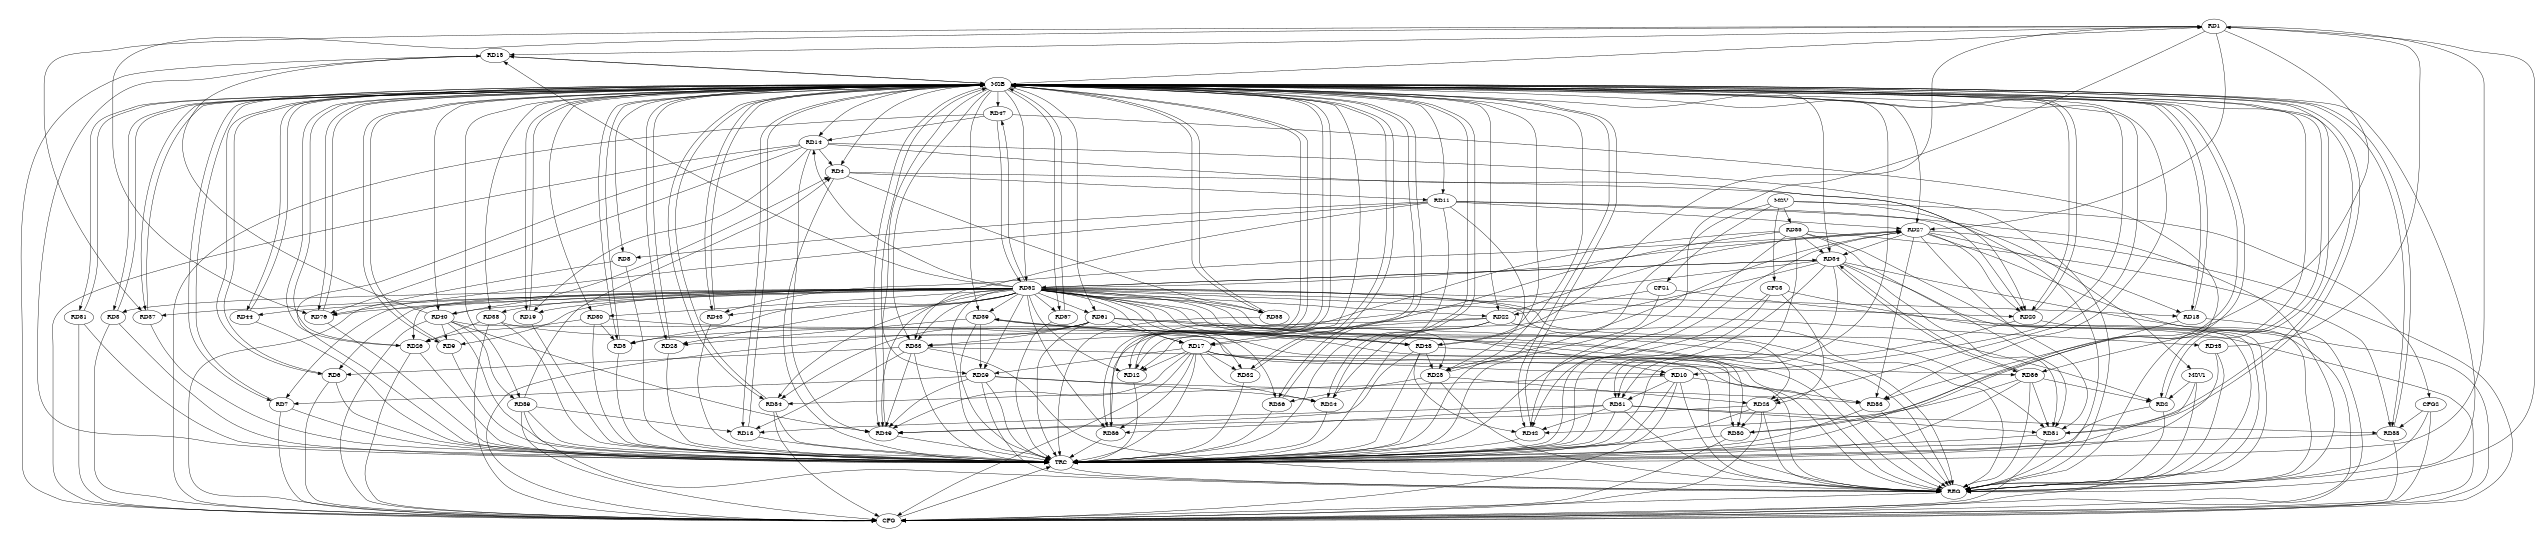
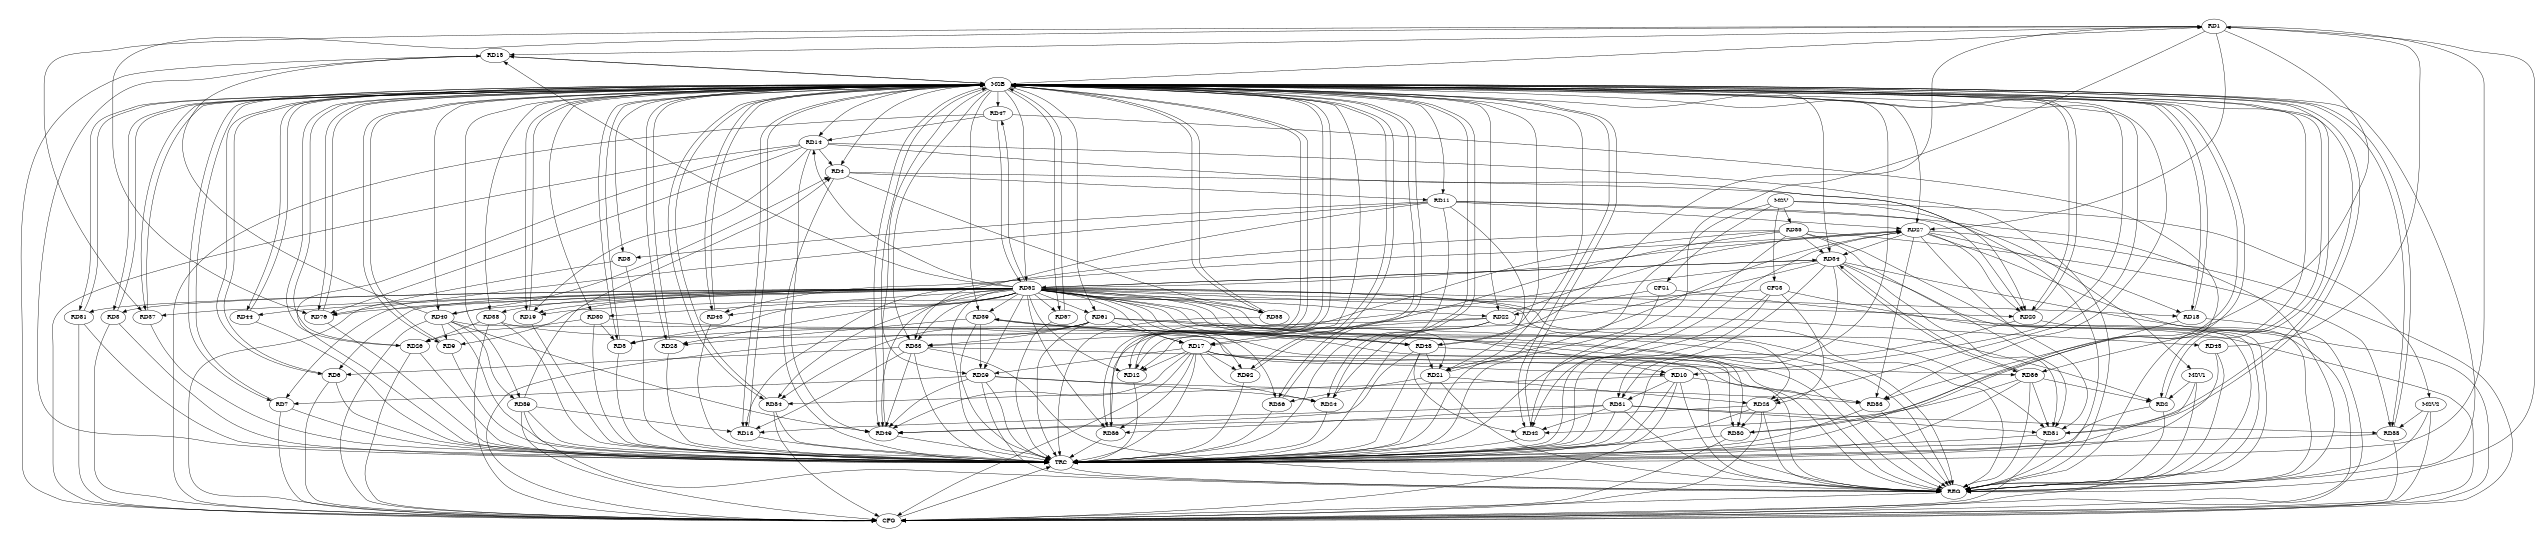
edge "RD52" -> "RD26": now "RD52" -> "RD81"
edge "CPS3" -> "RD19": added
edge "RD35" -> "RD31": now "RD35" -> "RD13"
node "RD32": label "RD32" -> "RD92"
node "RD25": label "RD25" -> "RD21"
node "CFG2": label "CFG2" -> "MSV2"
